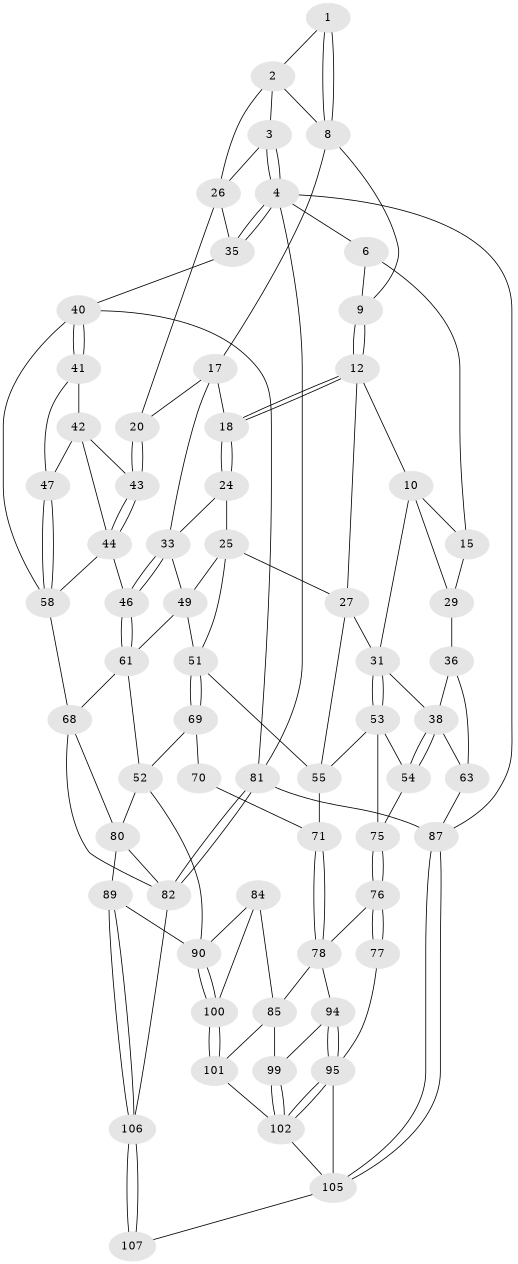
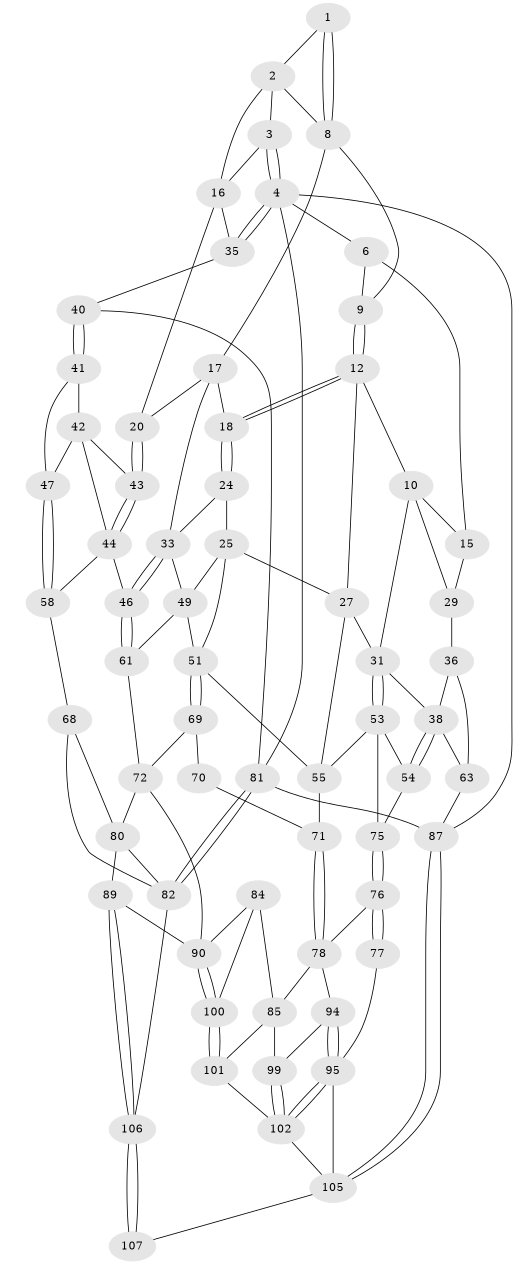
node "26": label "26" -> "16"
edge "40" -- "58": removed
edge "61" -- "68": removed
node "52": label "52" -> "72"
